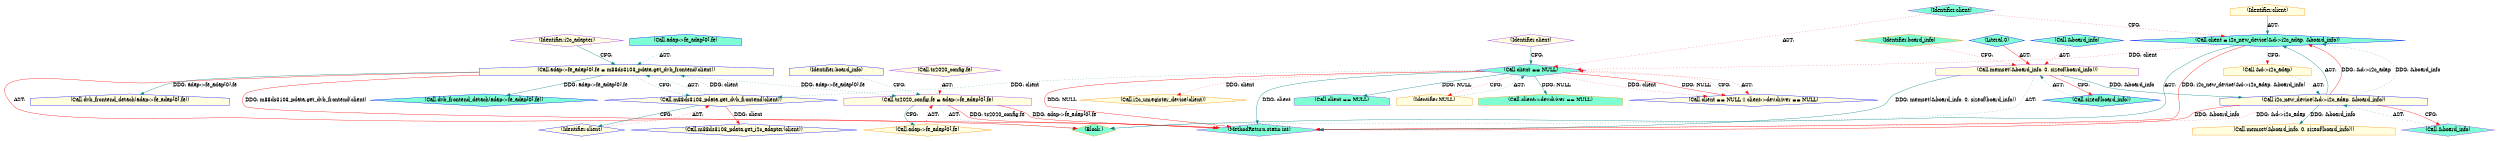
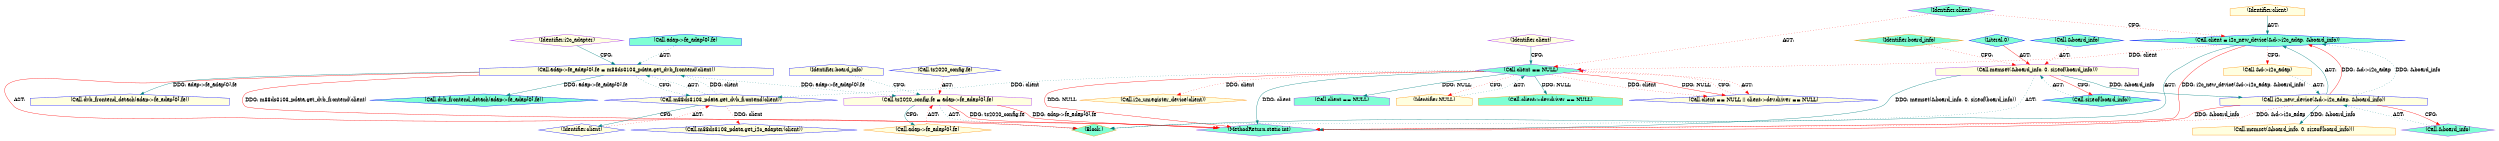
node "(Call,ts2020_config.fe)": color purple -> blue
edge "(Call,m88ds3103_pdata.get_dvb_frontend(client))" -> "(Call,m88ds3103_pdata.get_i2c_adapter(client))": style solid -> dotted
